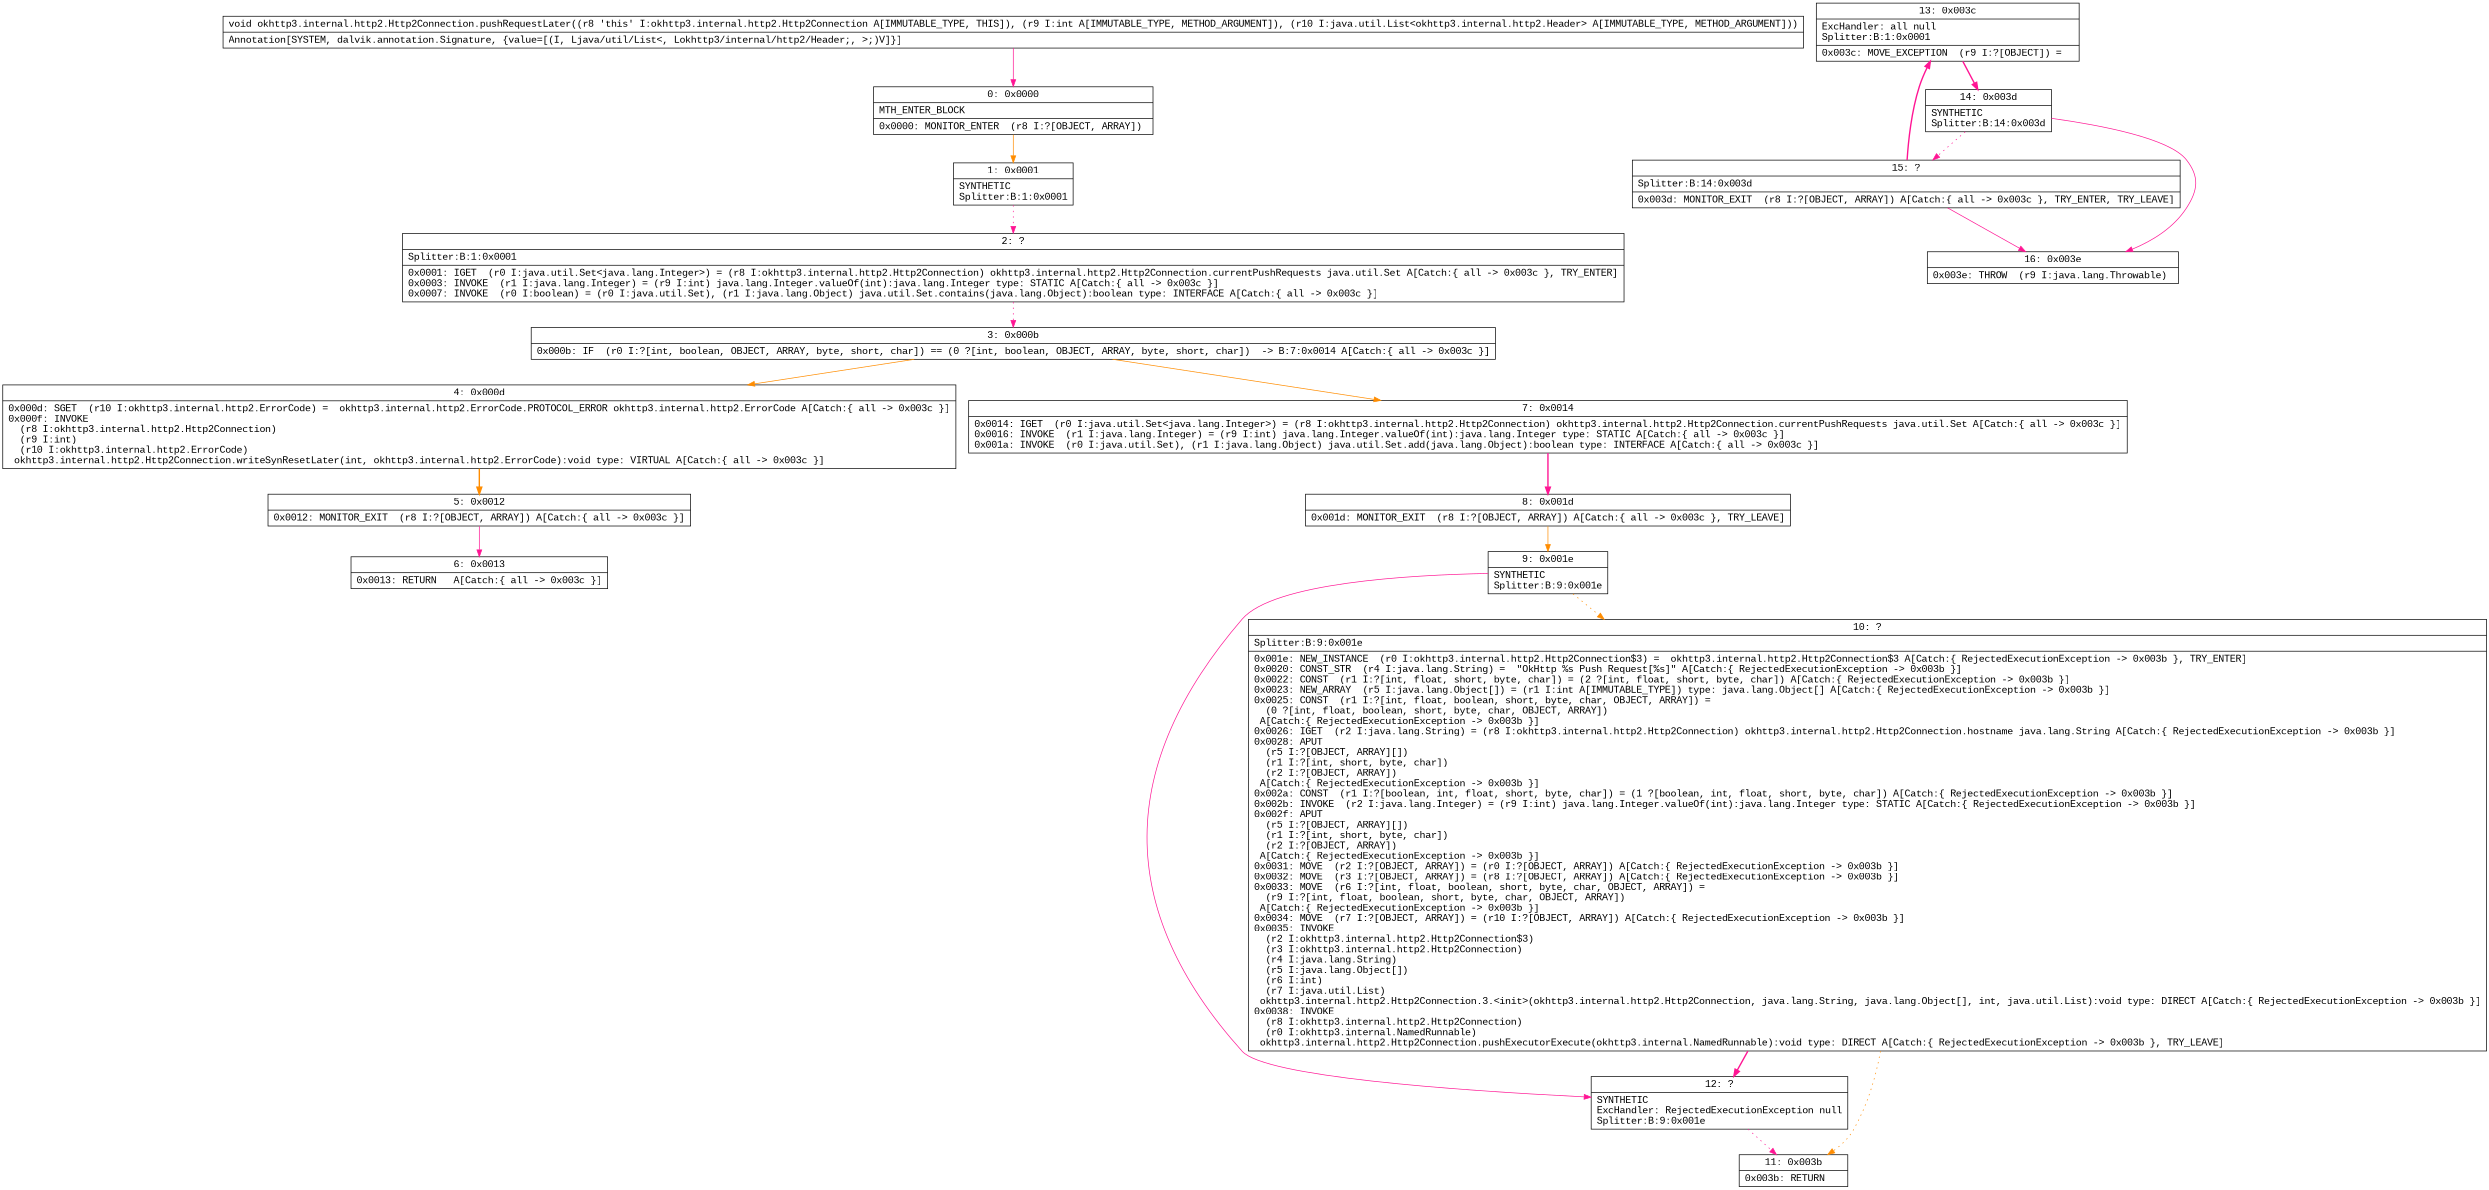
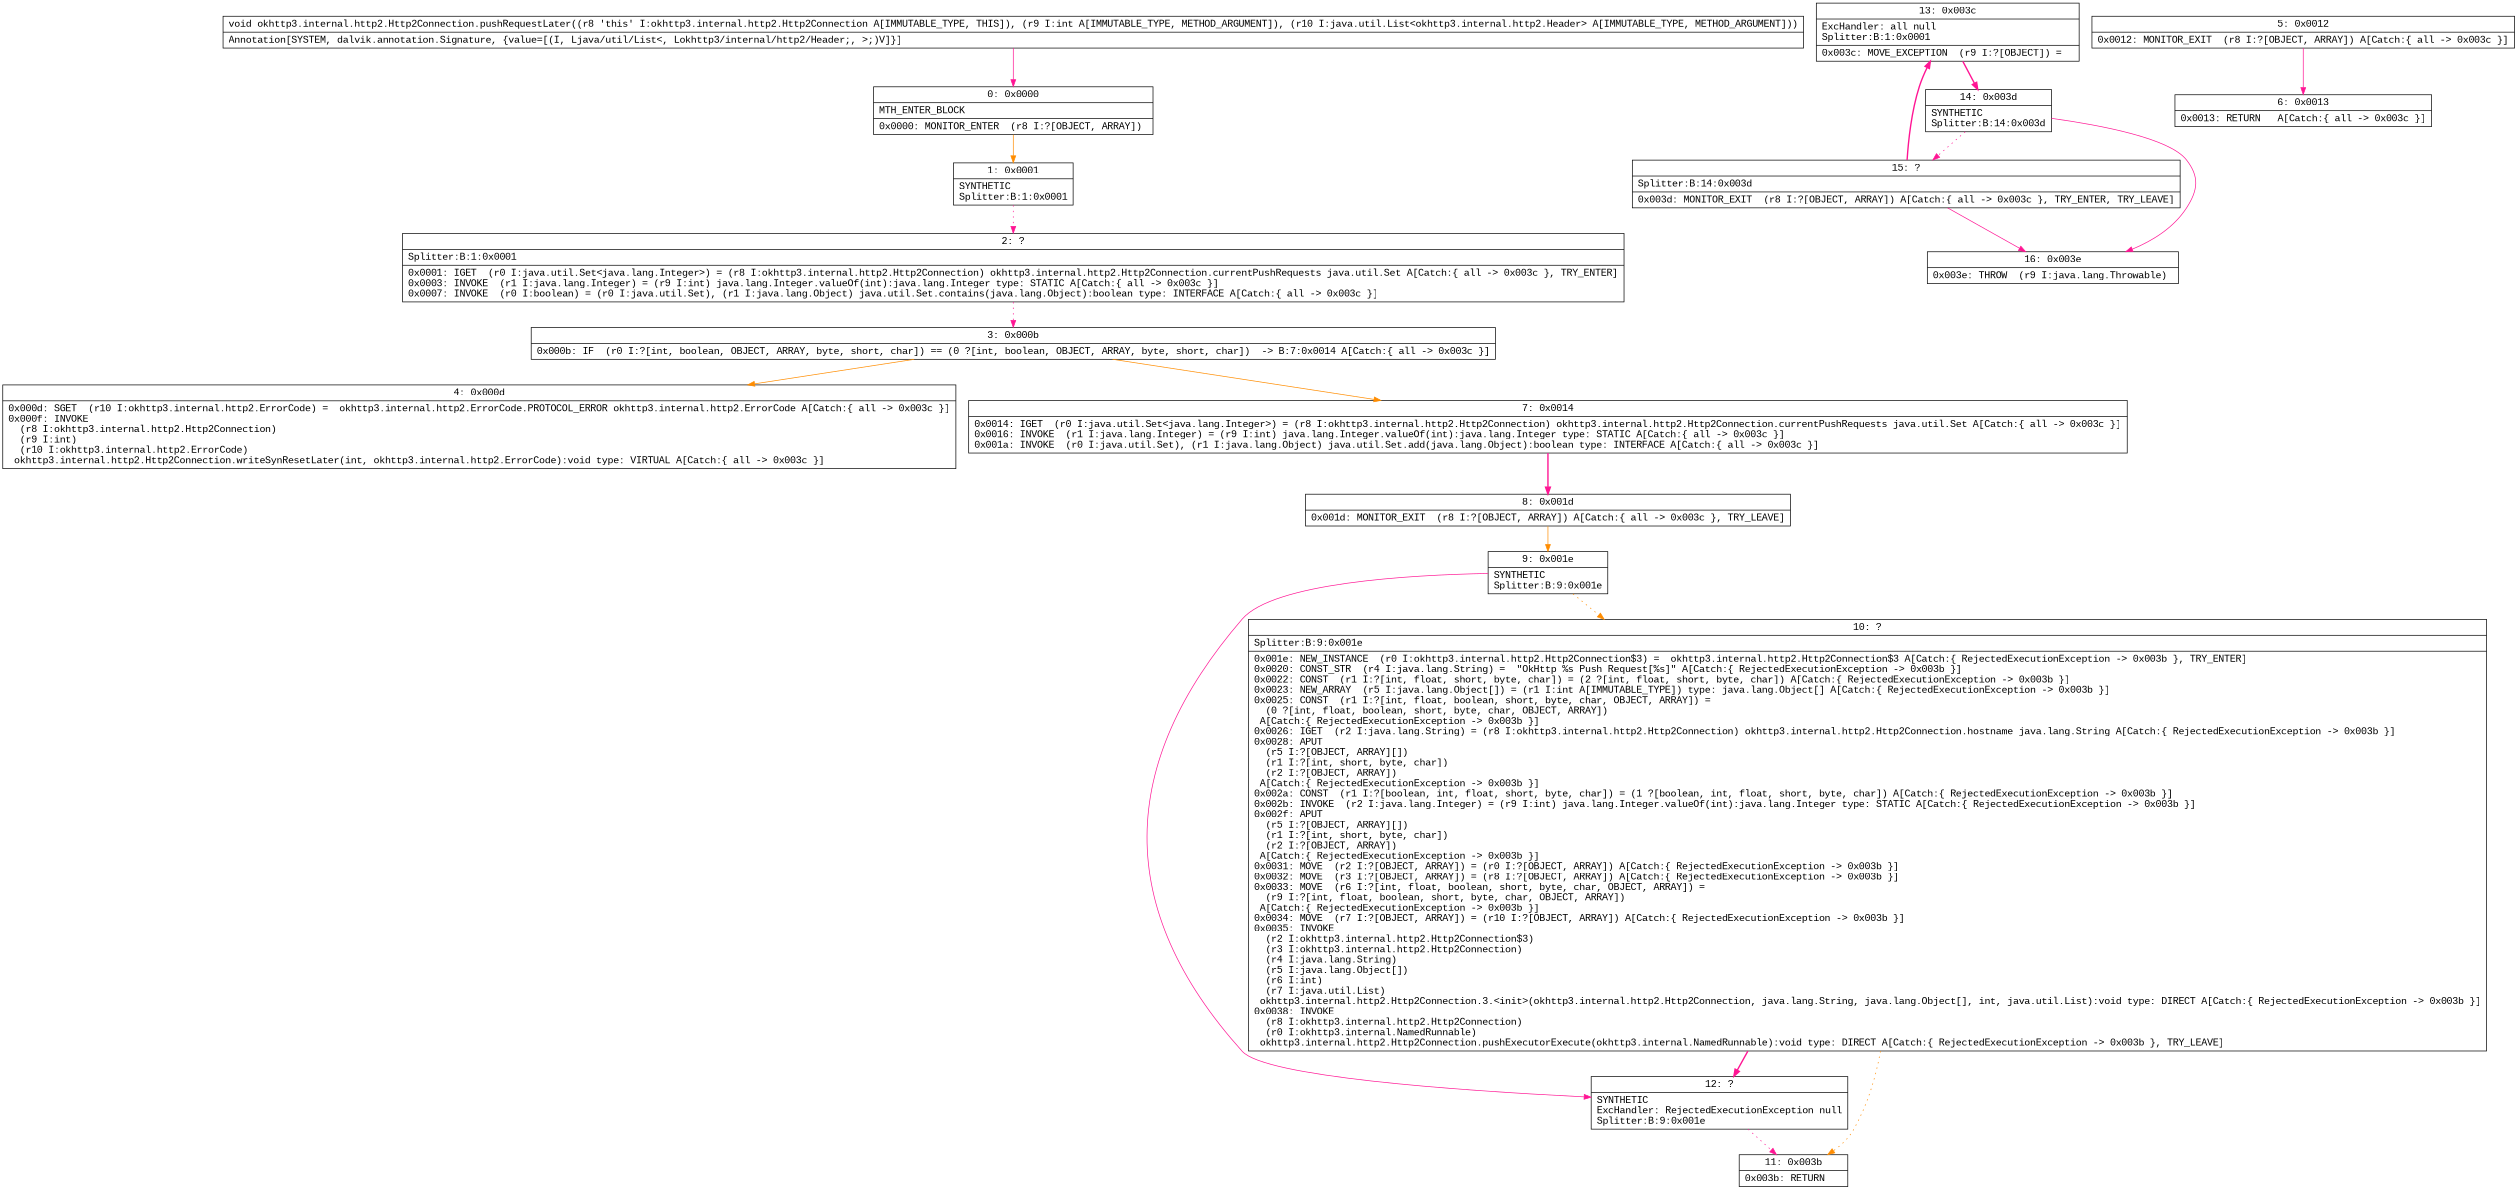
edge "4: 0x000d" -> "5: 0x0012": removed
